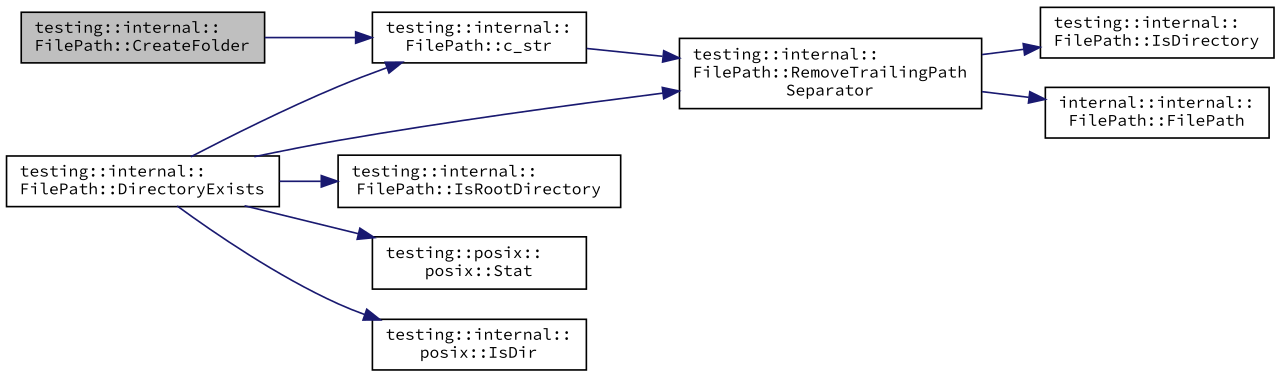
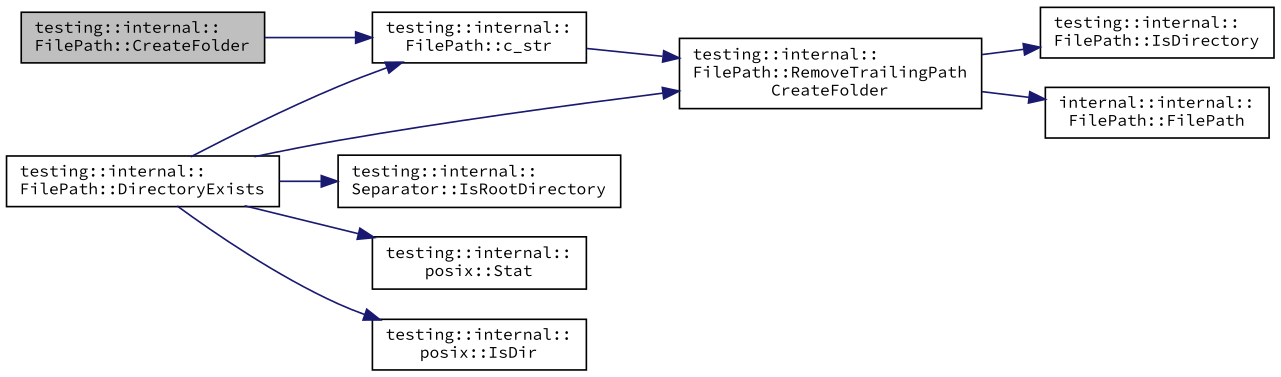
node "testing::internal:: FilePath::RemoveTrailingPath Separator": label "testing::internal:: FilePath::RemoveTrailingPath Separator" -> "testing::internal:: FilePath::RemoveTrailingPath CreateFolder"
node "testing::internal:: FilePath::IsRootDirectory": label "testing::internal:: FilePath::IsRootDirectory" -> "testing::internal:: Separator::IsRootDirectory"
node "testing::posix:: posix::Stat": label "testing::posix:: posix::Stat" -> "testing::internal:: posix::Stat"
